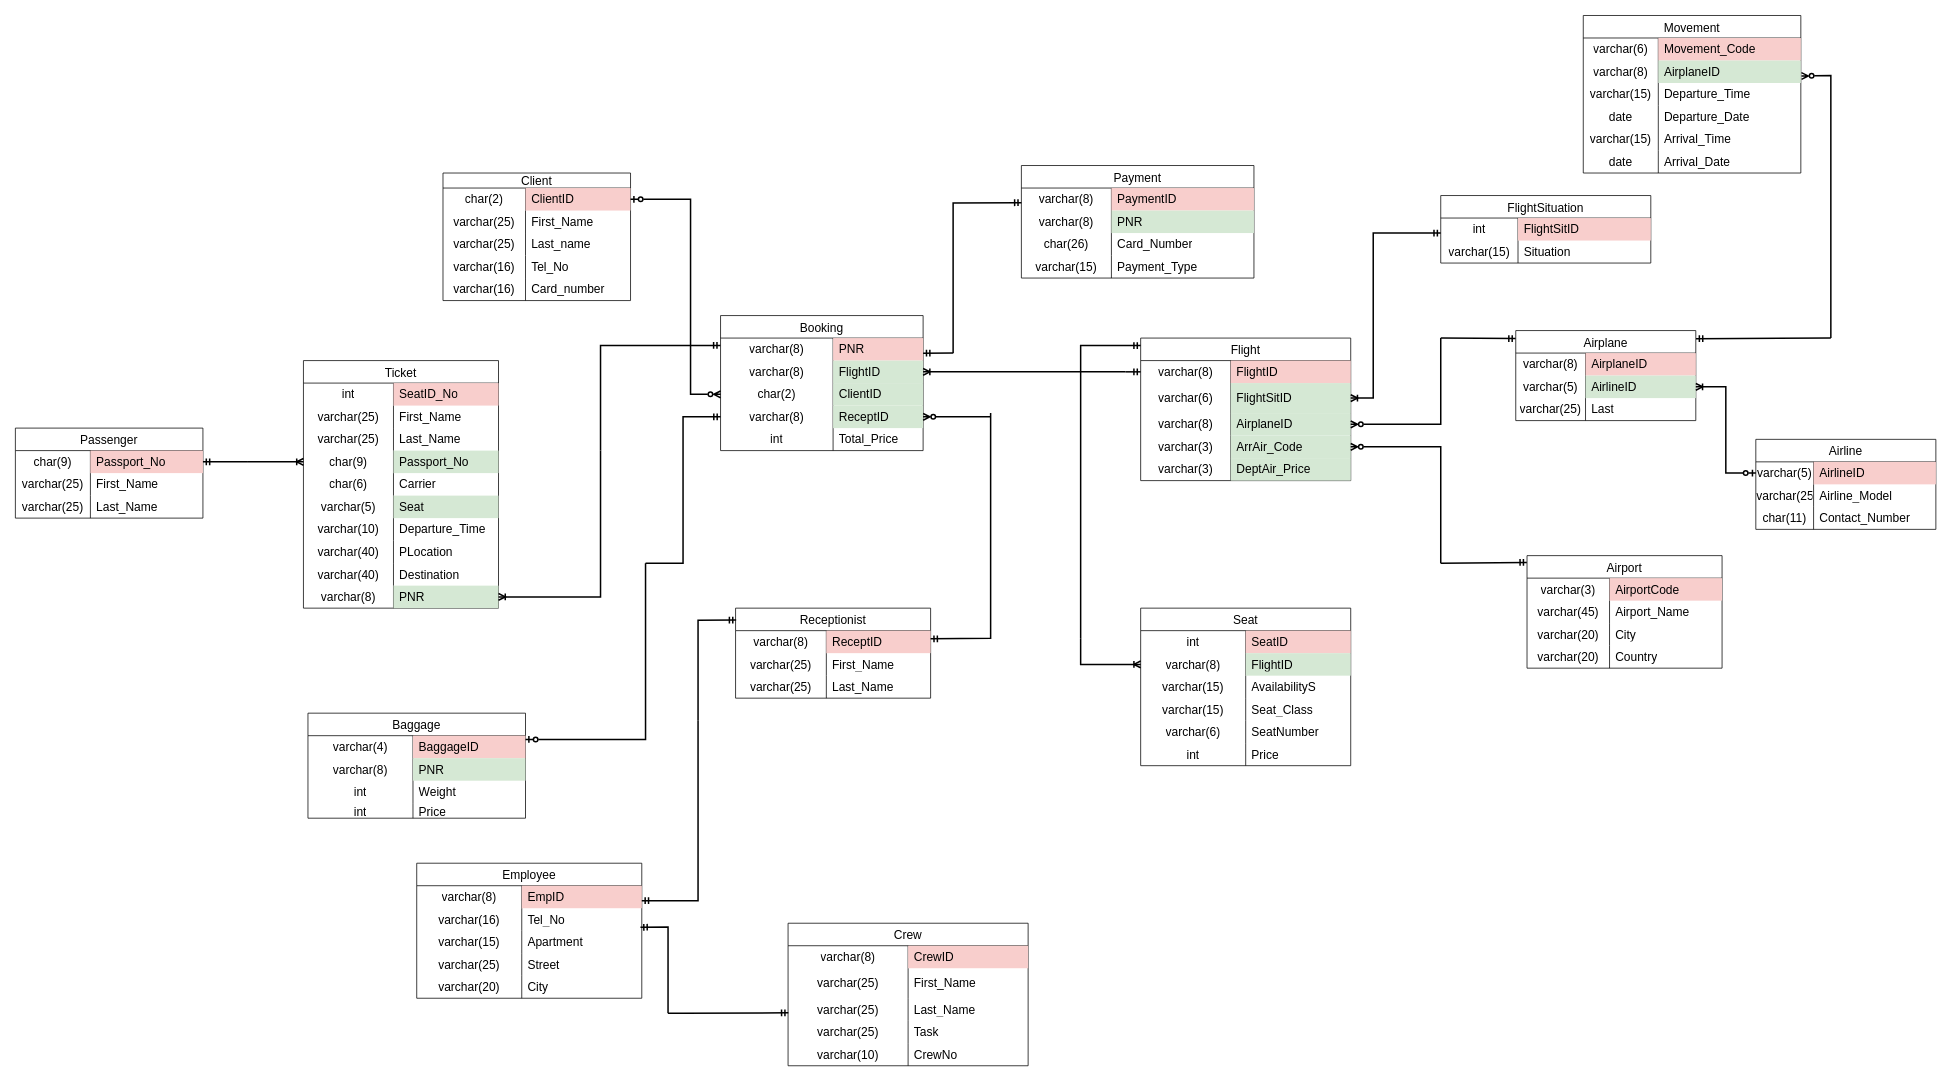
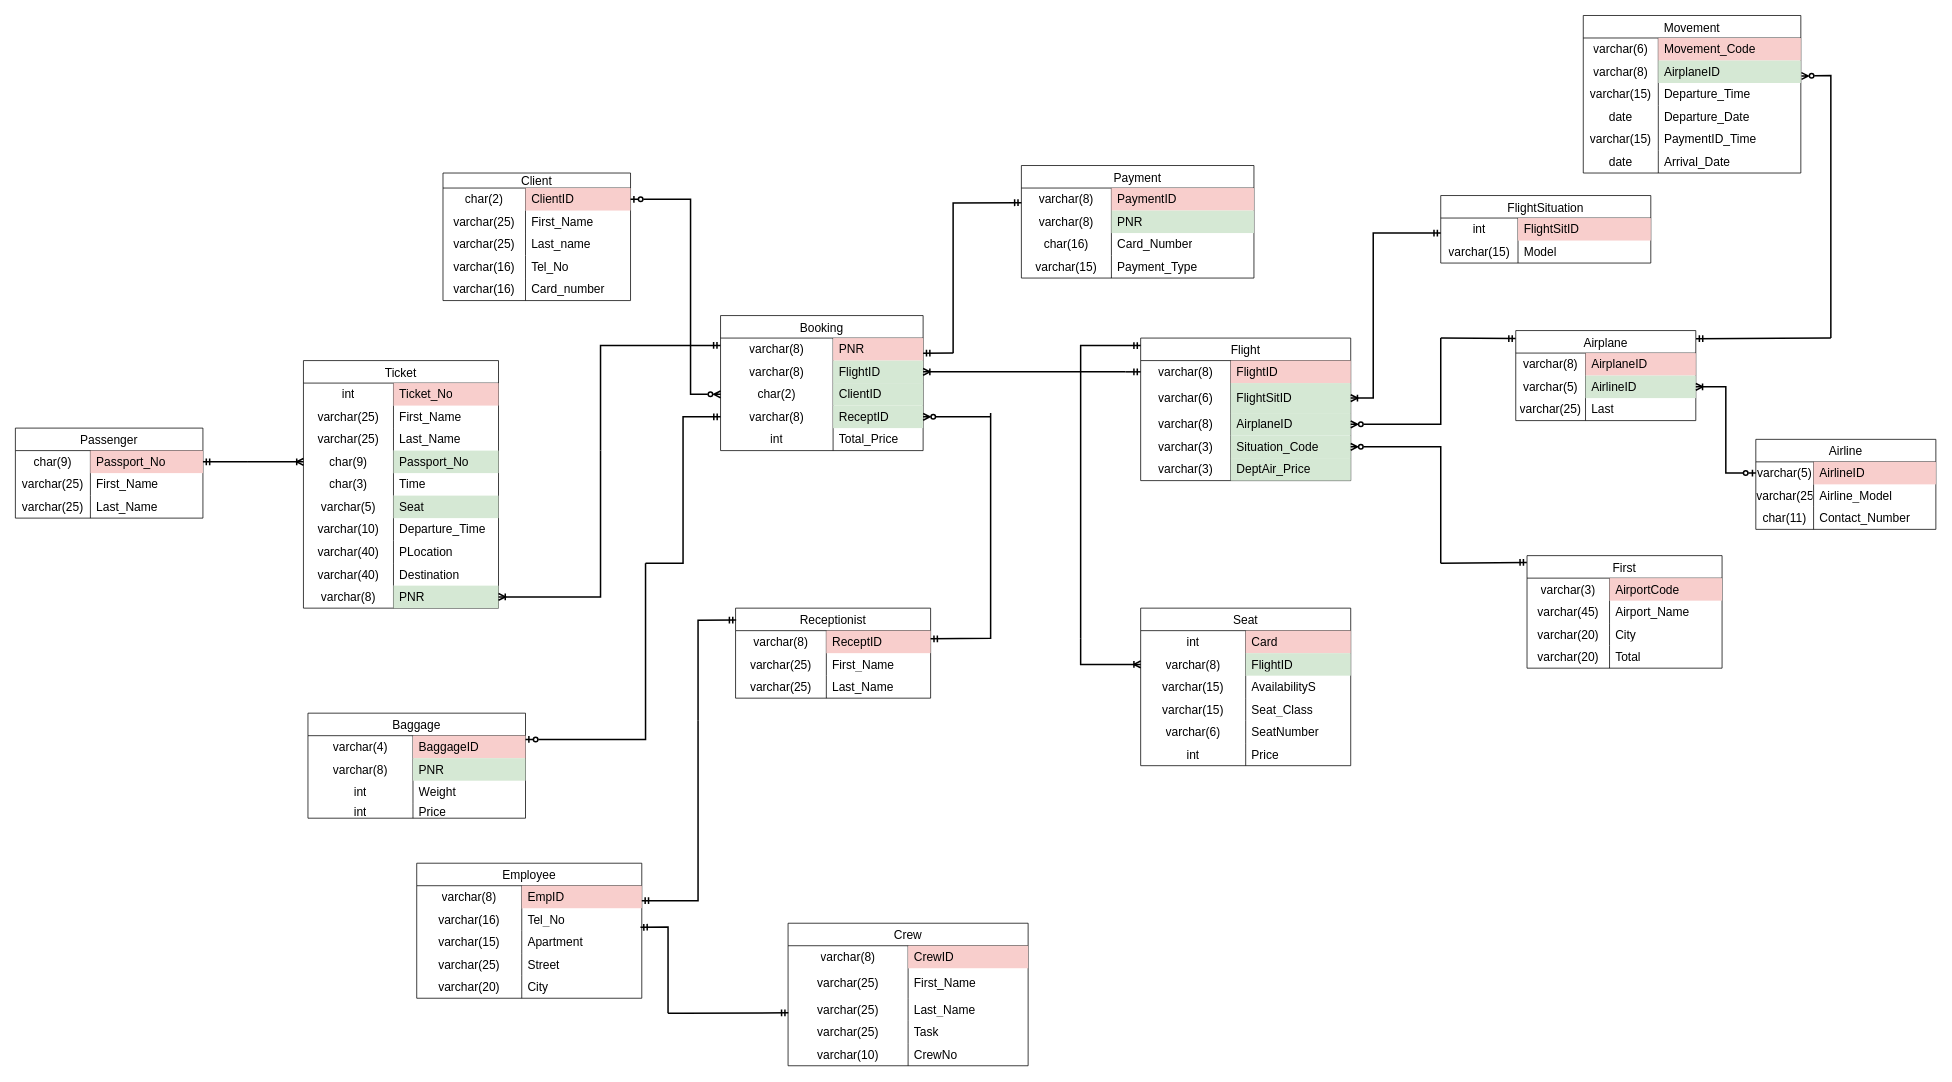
node "Arrival_Time": label "Arrival_Time" -> "PaymentID_Time"
node "char(26)": label "char(26)" -> "char(16)"
node "Situation": label "Situation" -> "Model"
node "SeatID_No": label "SeatID_No" -> "Ticket_No"
node "ArrAir_Code": label "ArrAir_Code" -> "Situation_Code"
node "char(6)": label "char(6)" -> "char(3)"
node "Carrier": label "Carrier" -> "Time"
node "Airport": label "Airport" -> "First"
node "SeatID": label "SeatID" -> "Card"
node "Country": label "Country" -> "Total"
